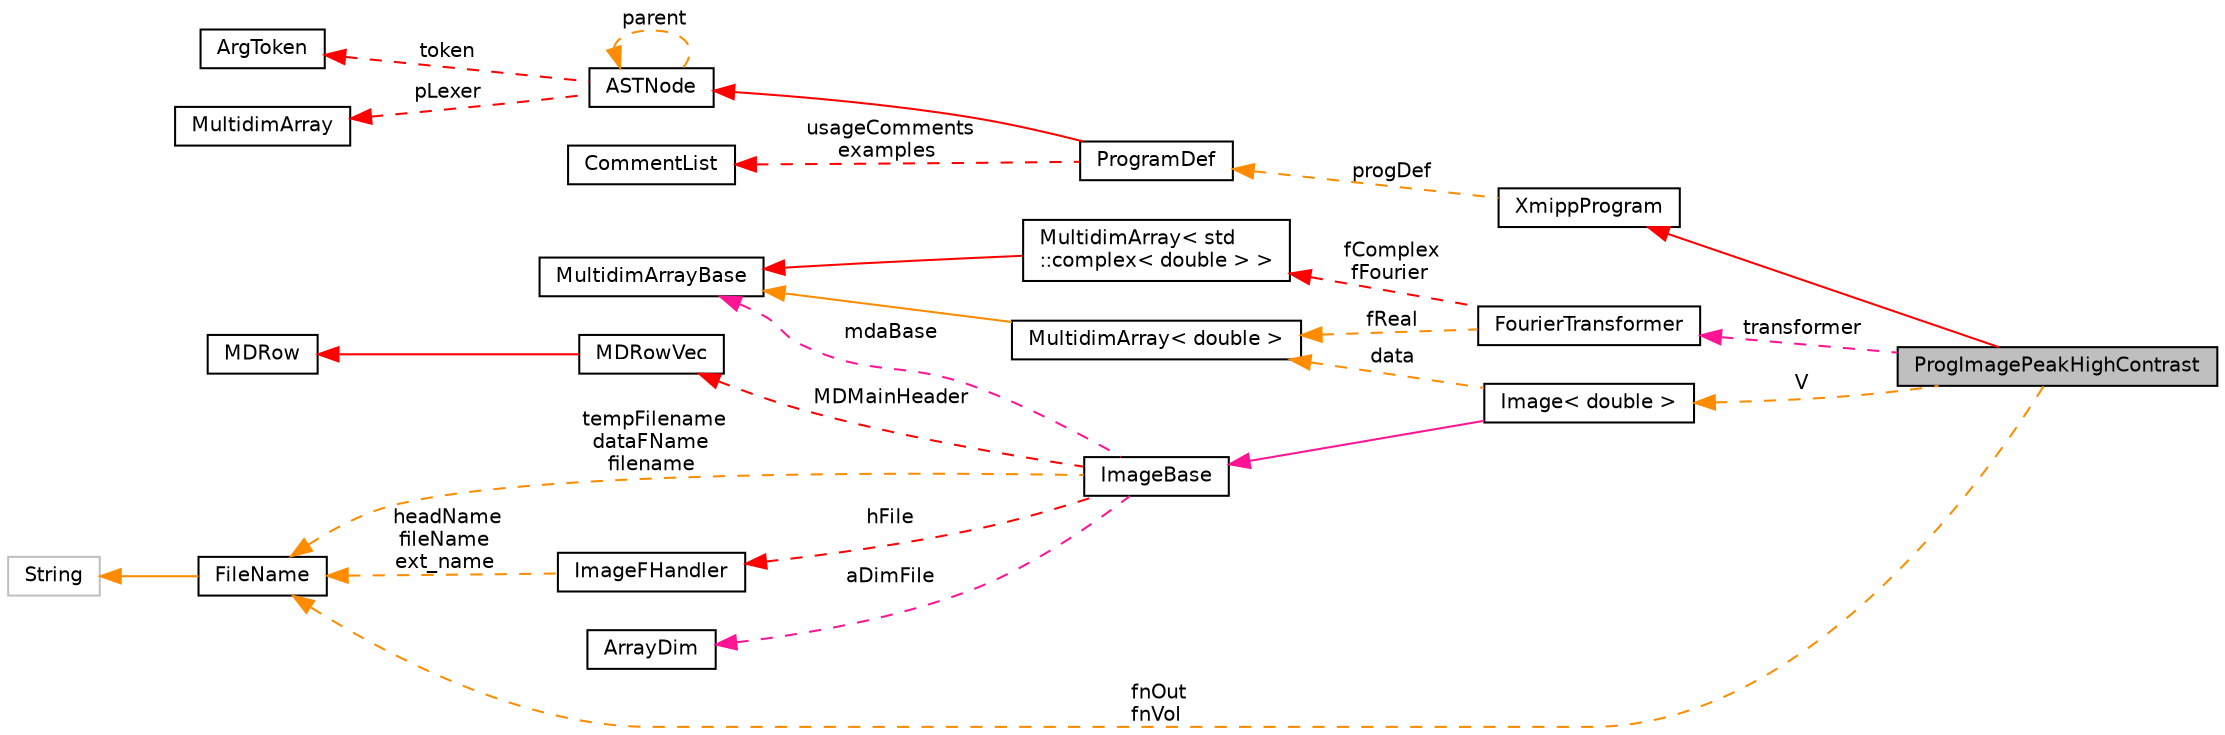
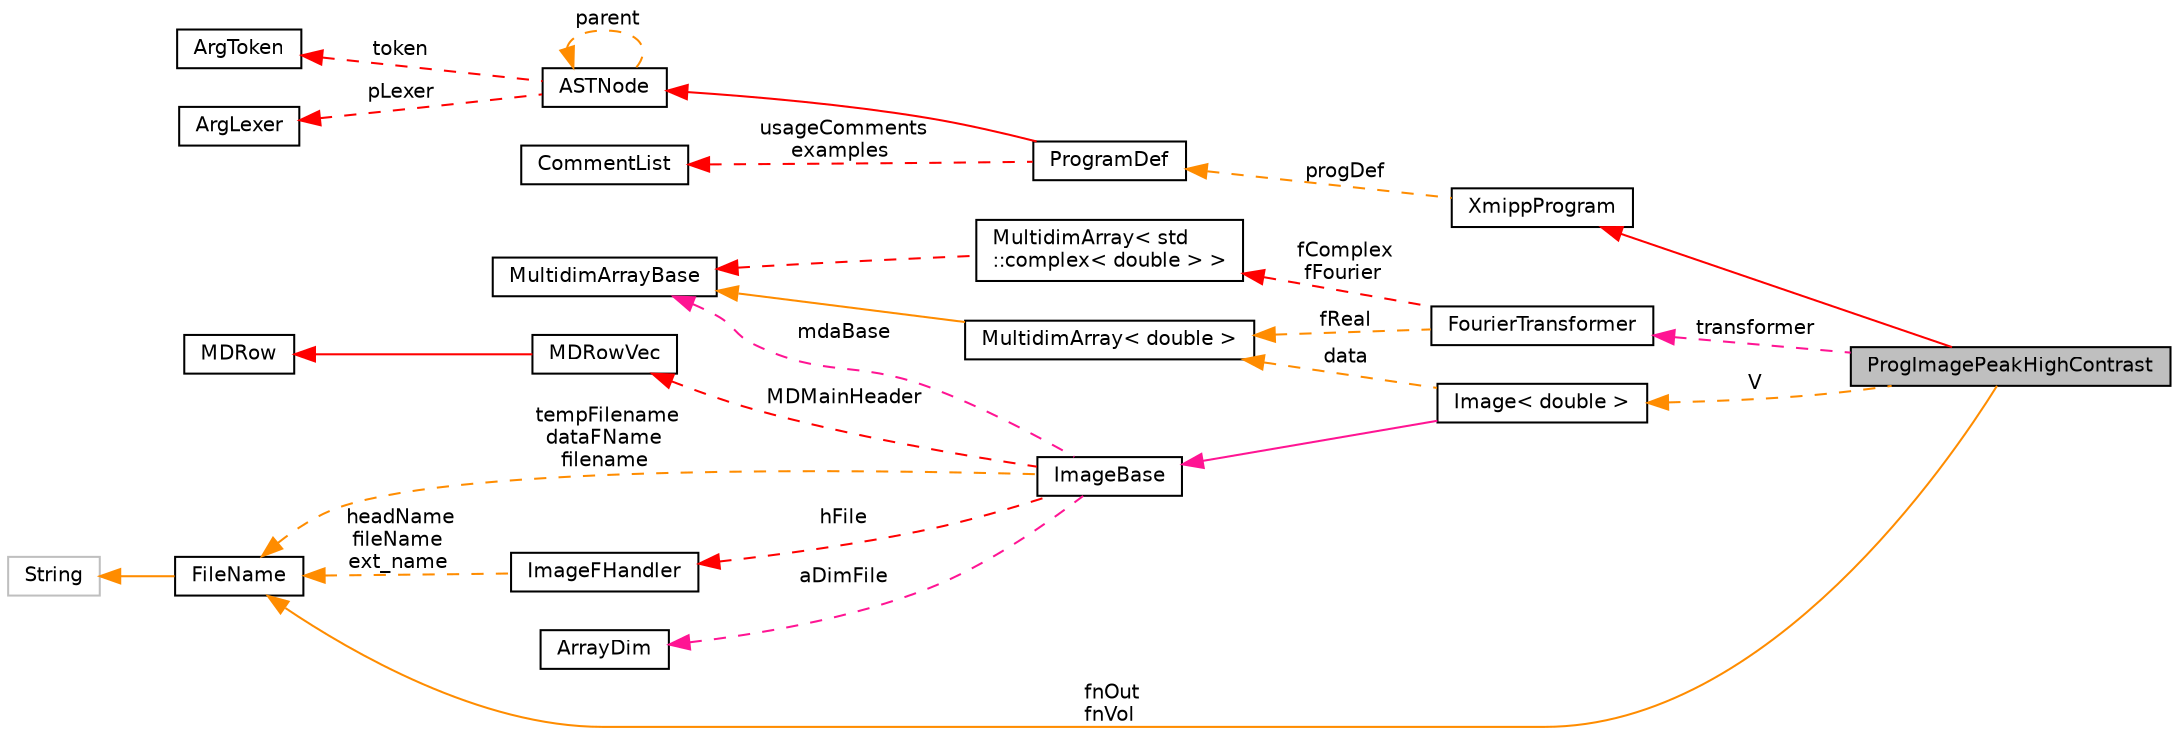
node "MultidimArray": label "MultidimArray" -> "ArgLexer"
edge "MultidimArray< std ::complex< double > >" -> "MultidimArrayBase": style solid -> dashed
edge "ProgImagePeakHighContrast" -> "FileName": style dashed -> solid
